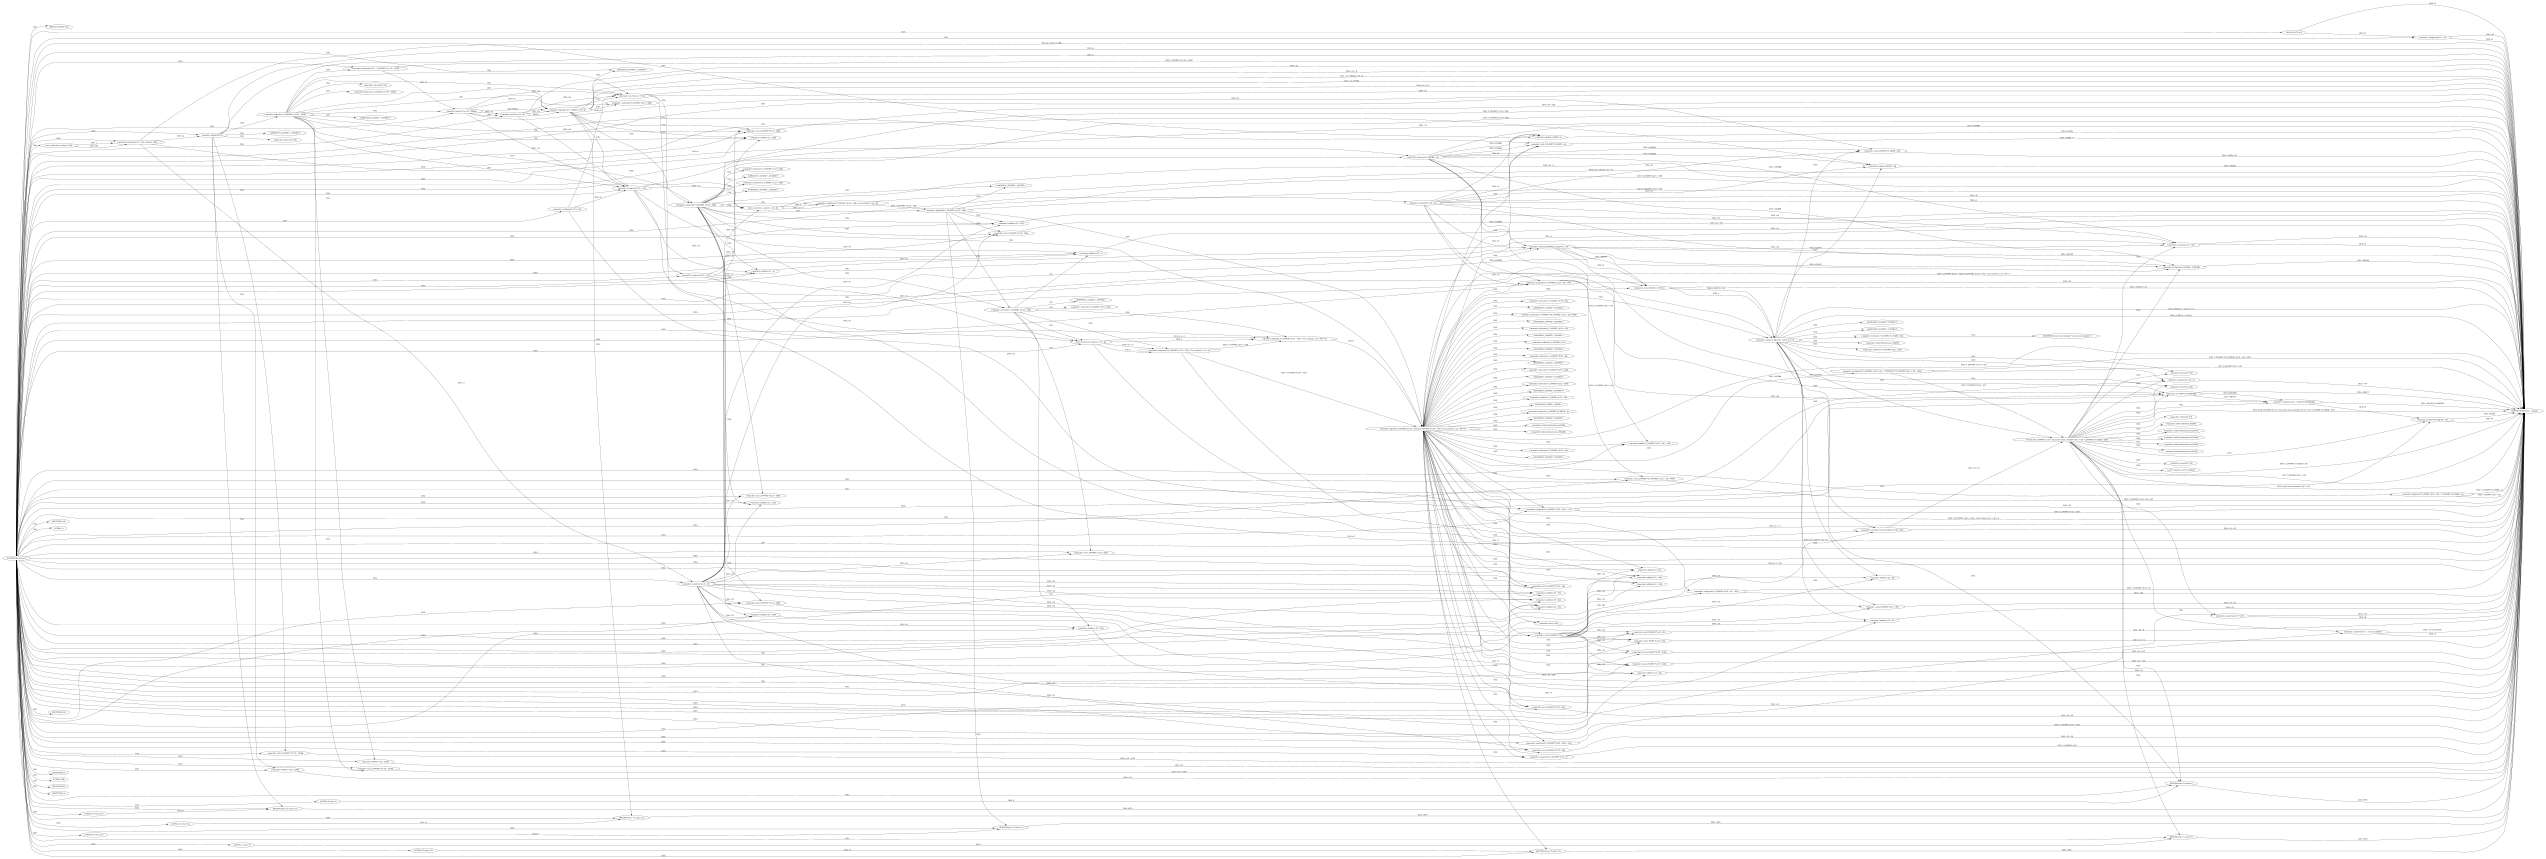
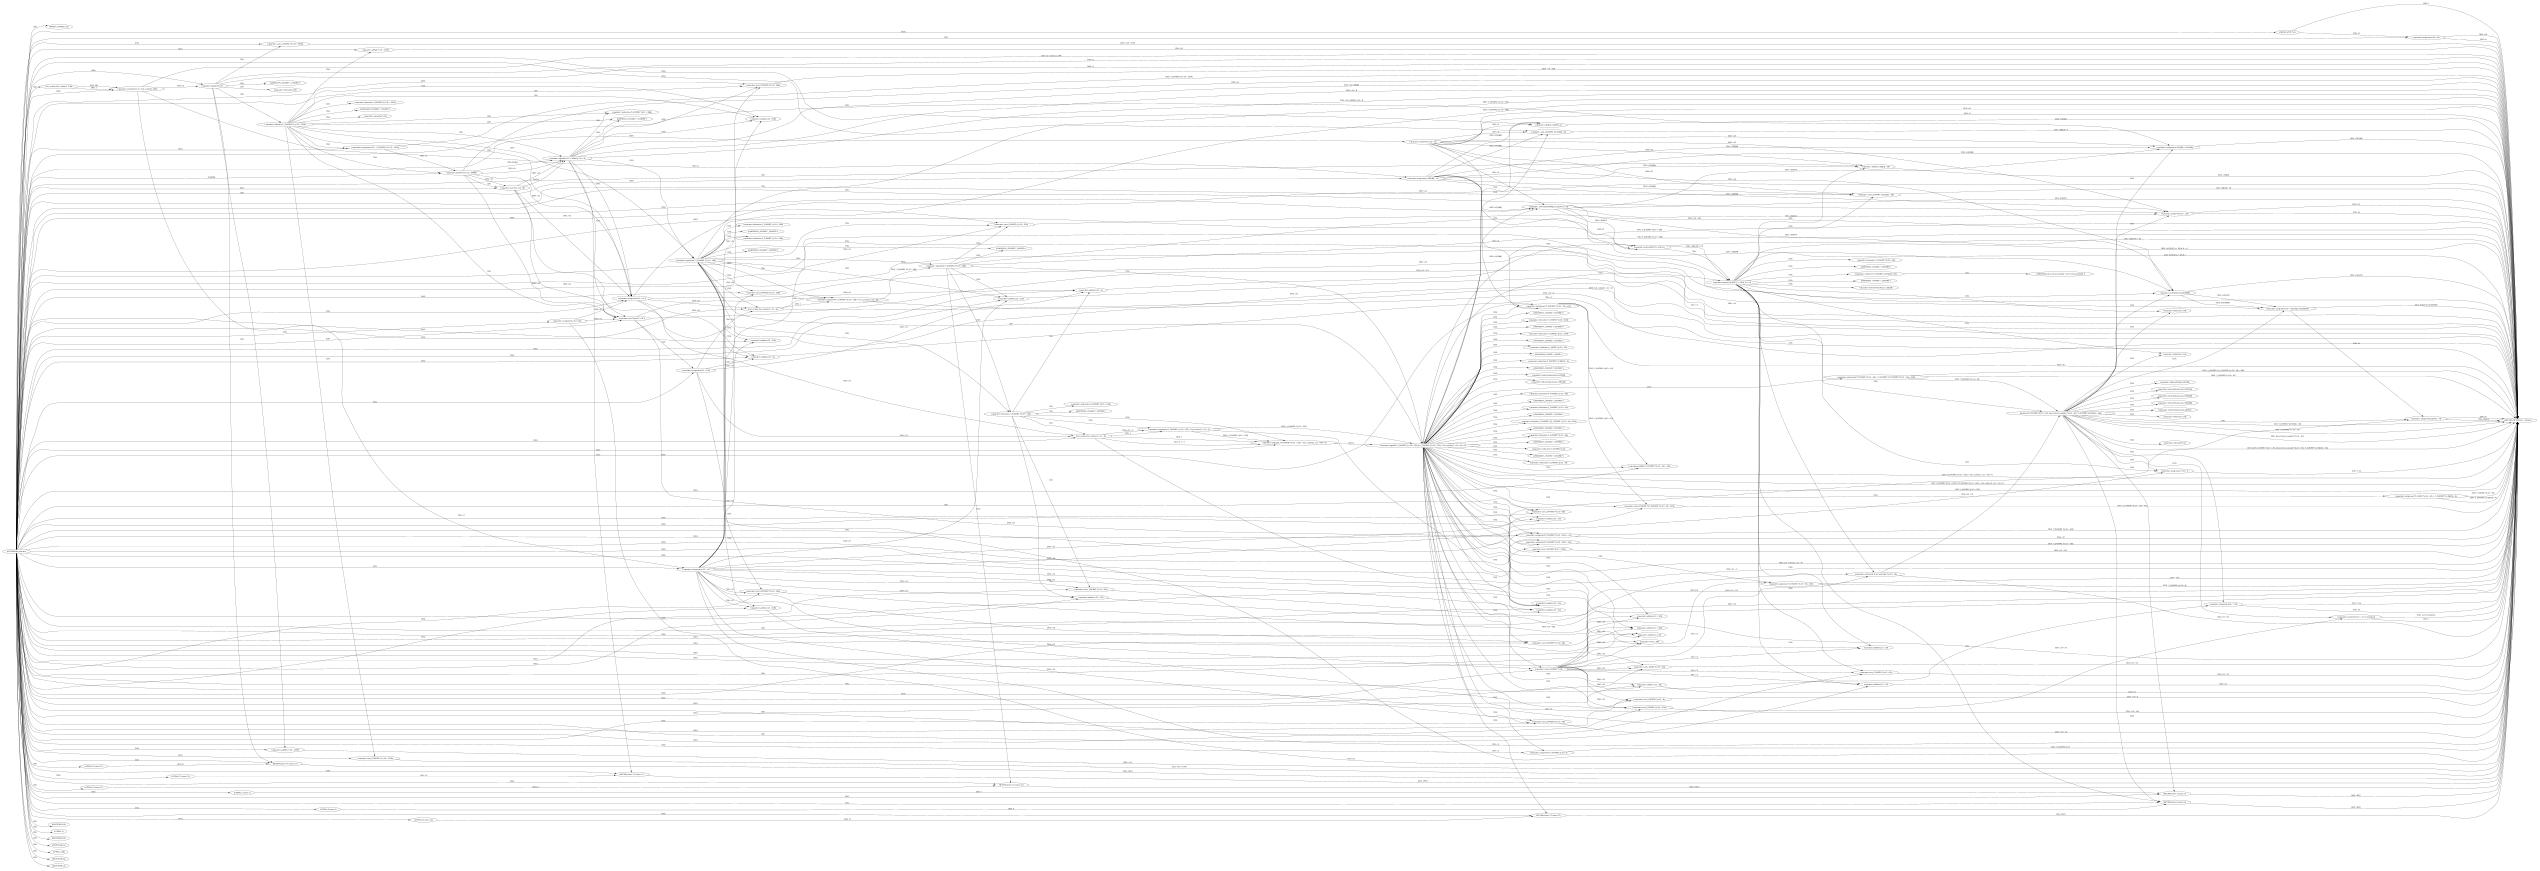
edge "(METHOD,tftp_connect)" -> "(<operator>.greaterThan,v12 > 65464)": label "DDG: " -> "DWORD: "
node "(_errno_location,_errno_location())": removed
edge "(<operator>.cast,(_DWORD *)v13)" -> "(<operator>.cast,(_DWORD *)(v13 + 320))": now "(<operator>.cast,(_DWORD *)v13)" -> "(<operator>.minus,-100)"
